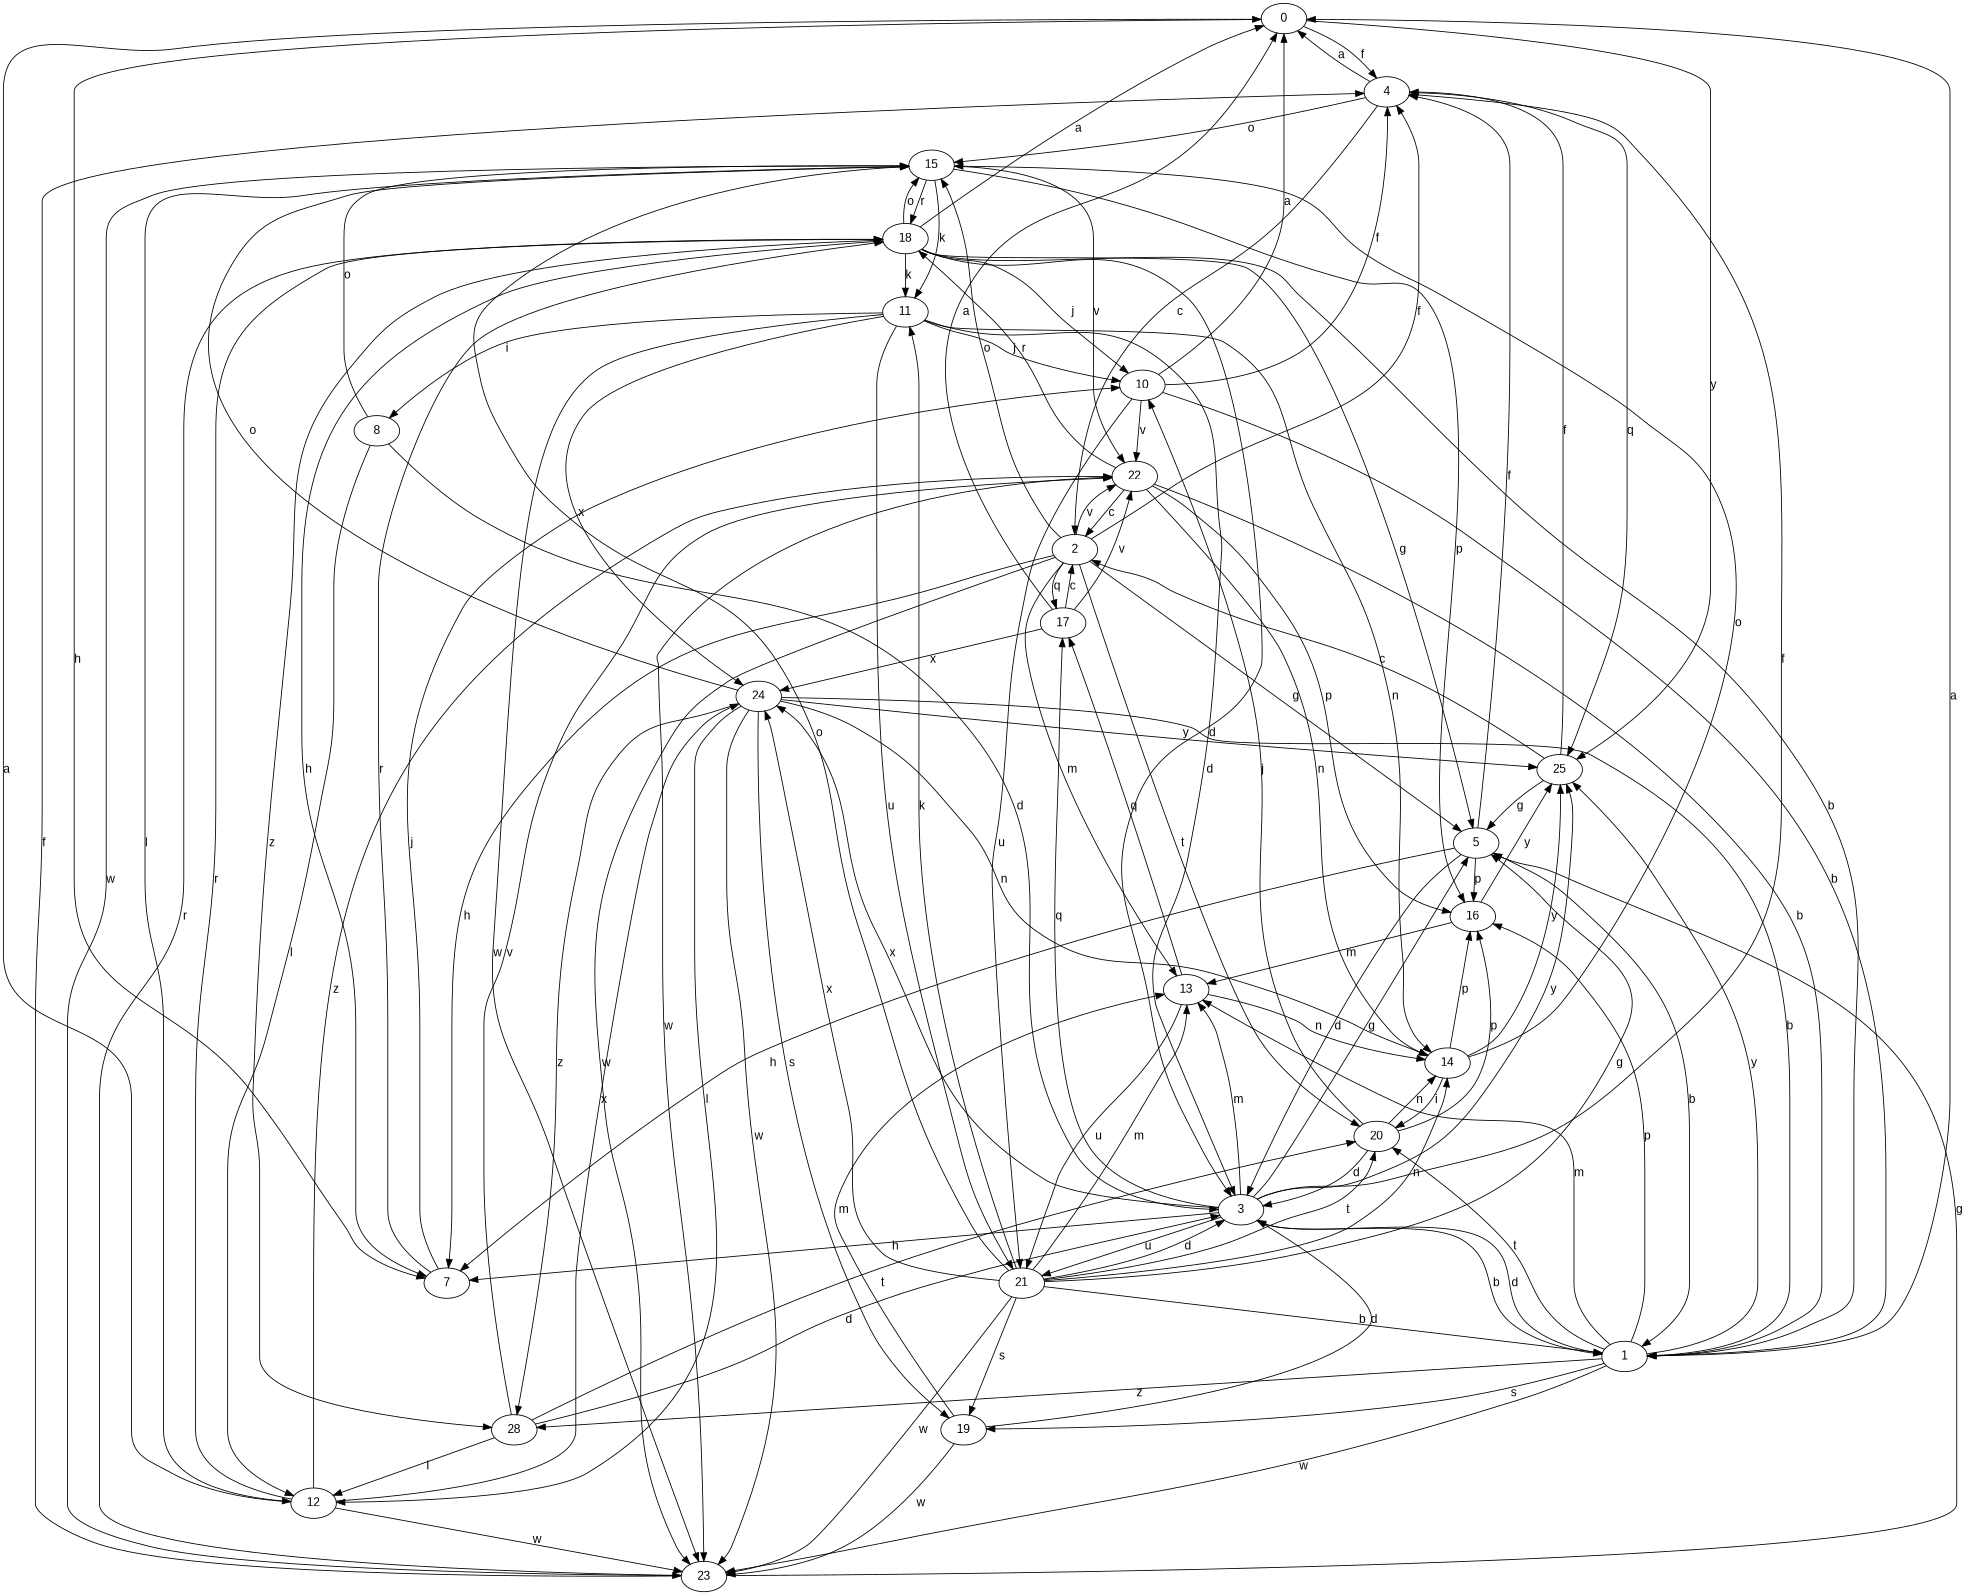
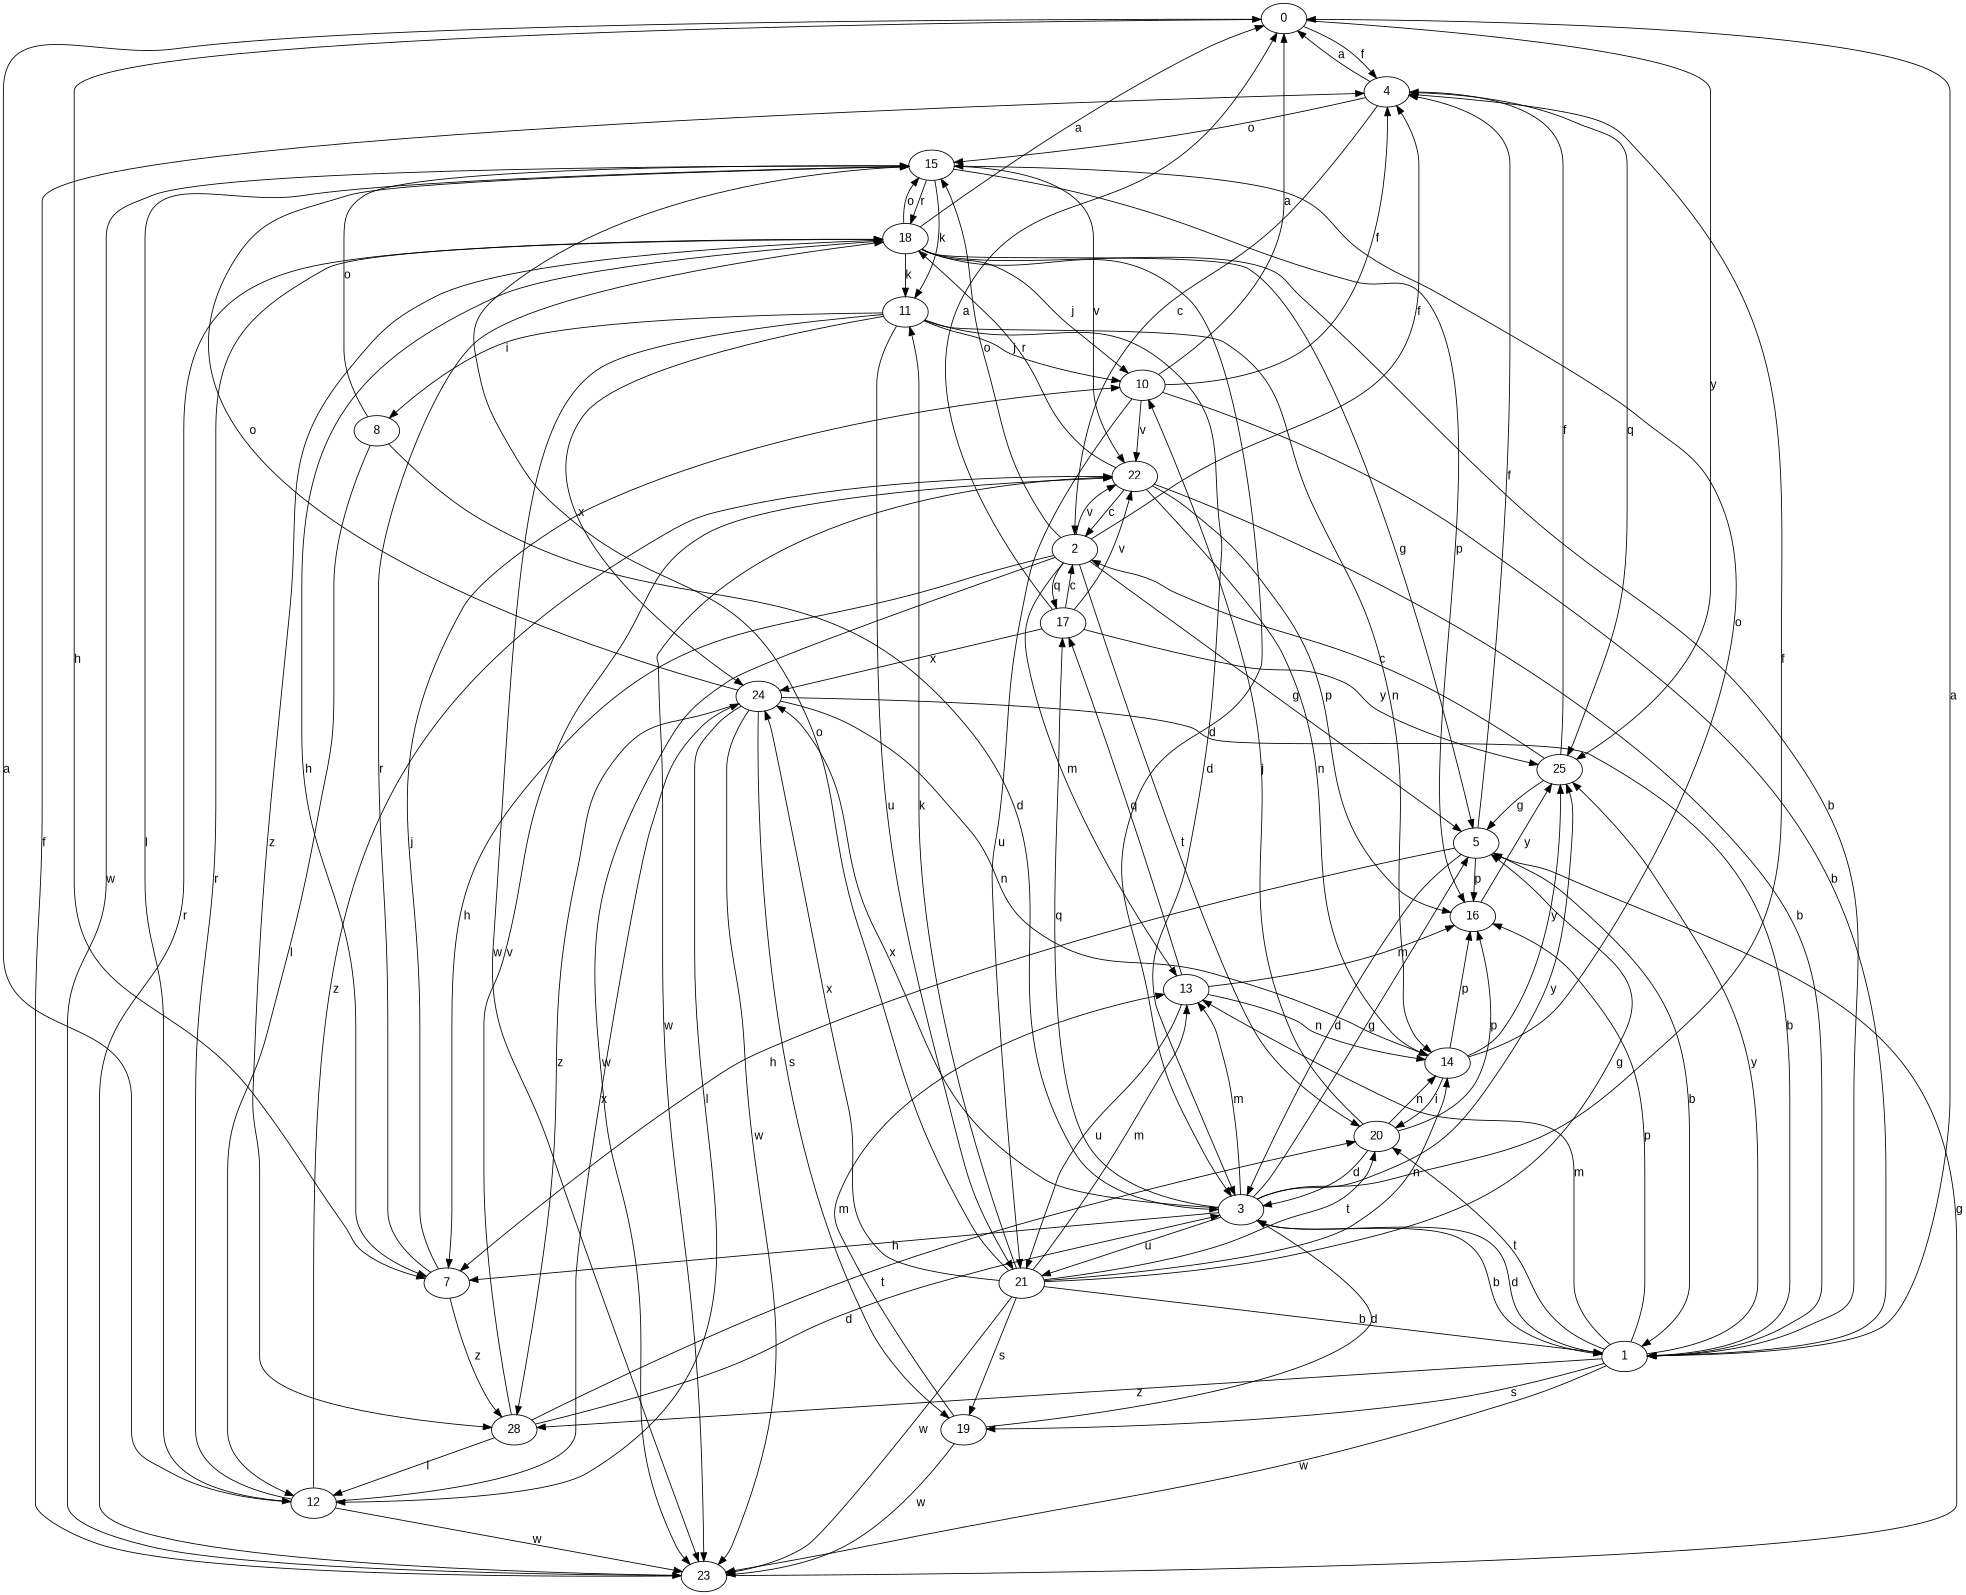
edge "24" -> "25": now "17" -> "25"
edge "16" -> "13": reversed
edge "21" -> "3": removed, label "d"
edge "7" -> "28": added, label "z"
